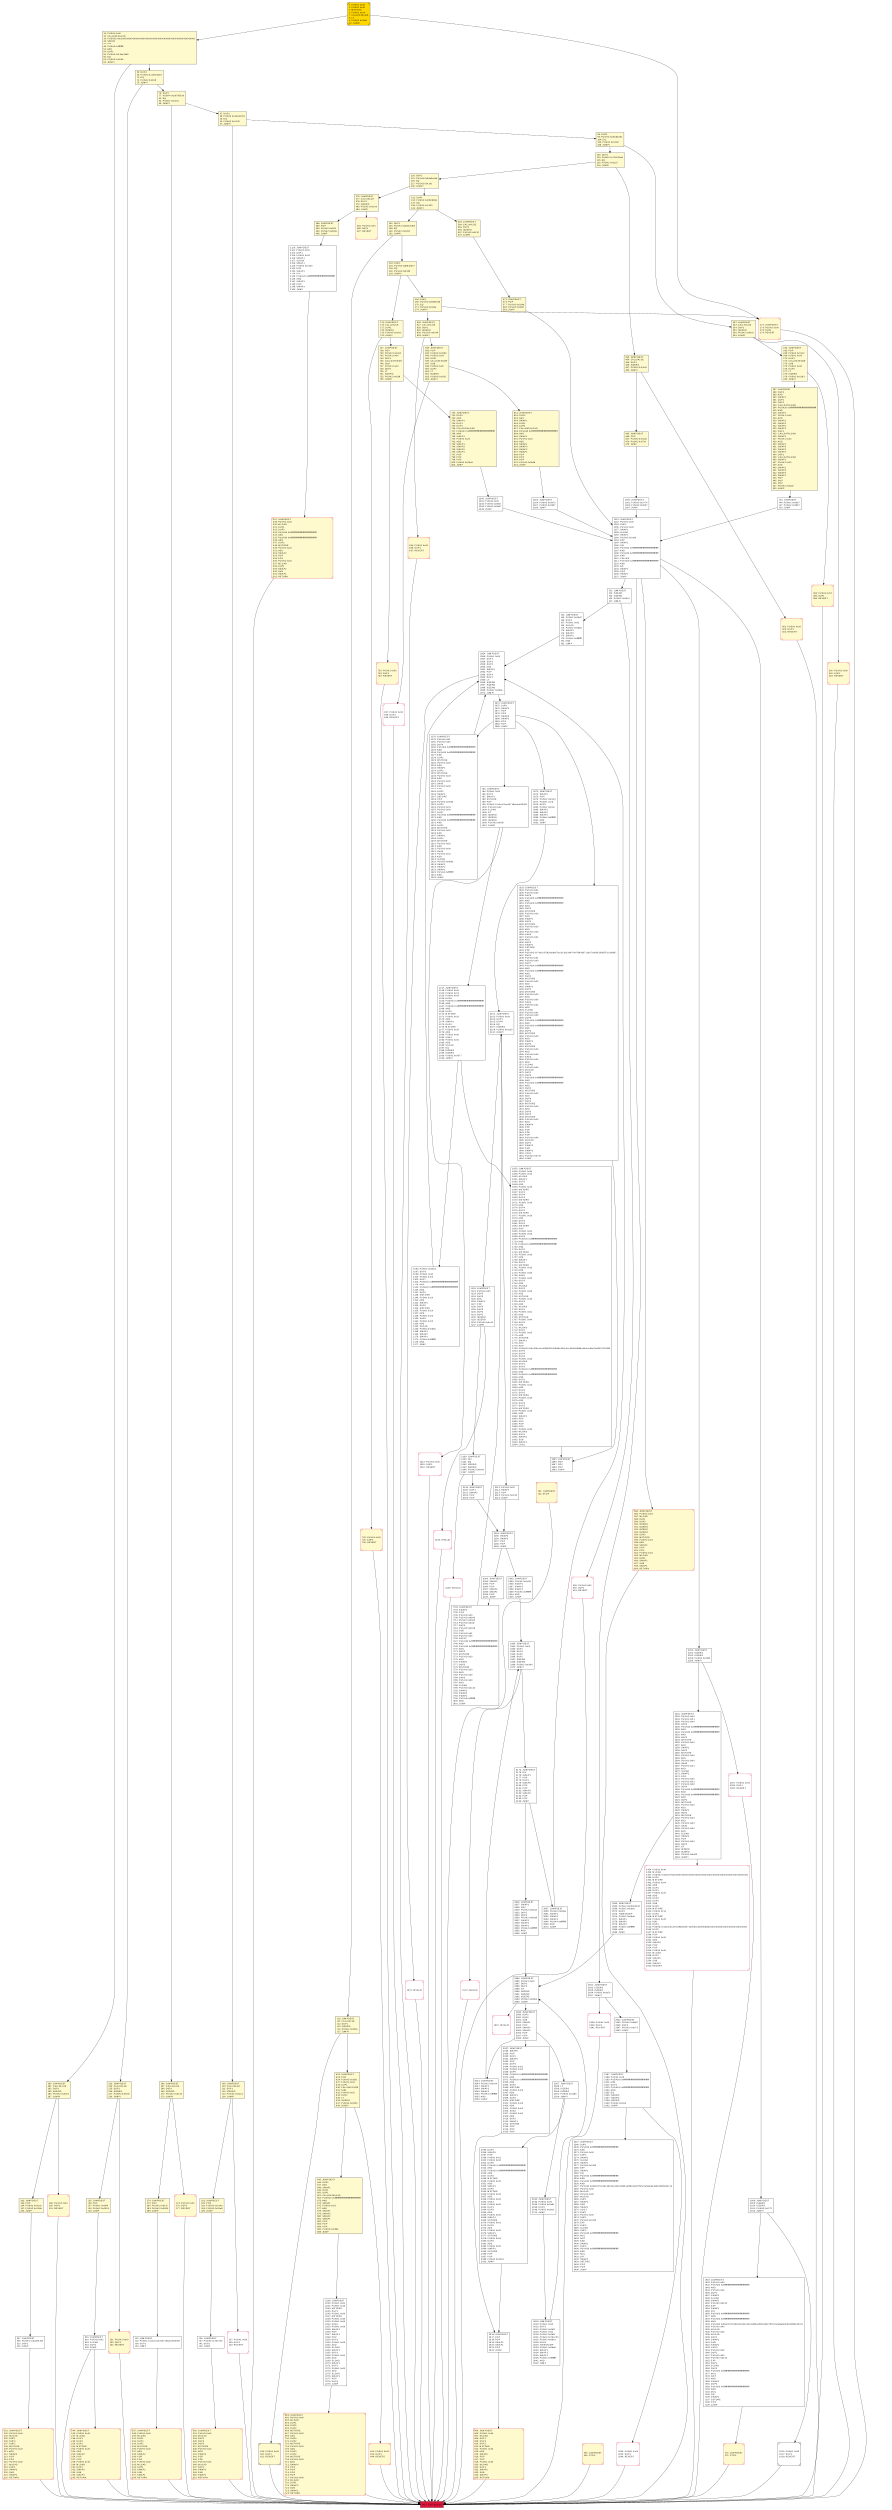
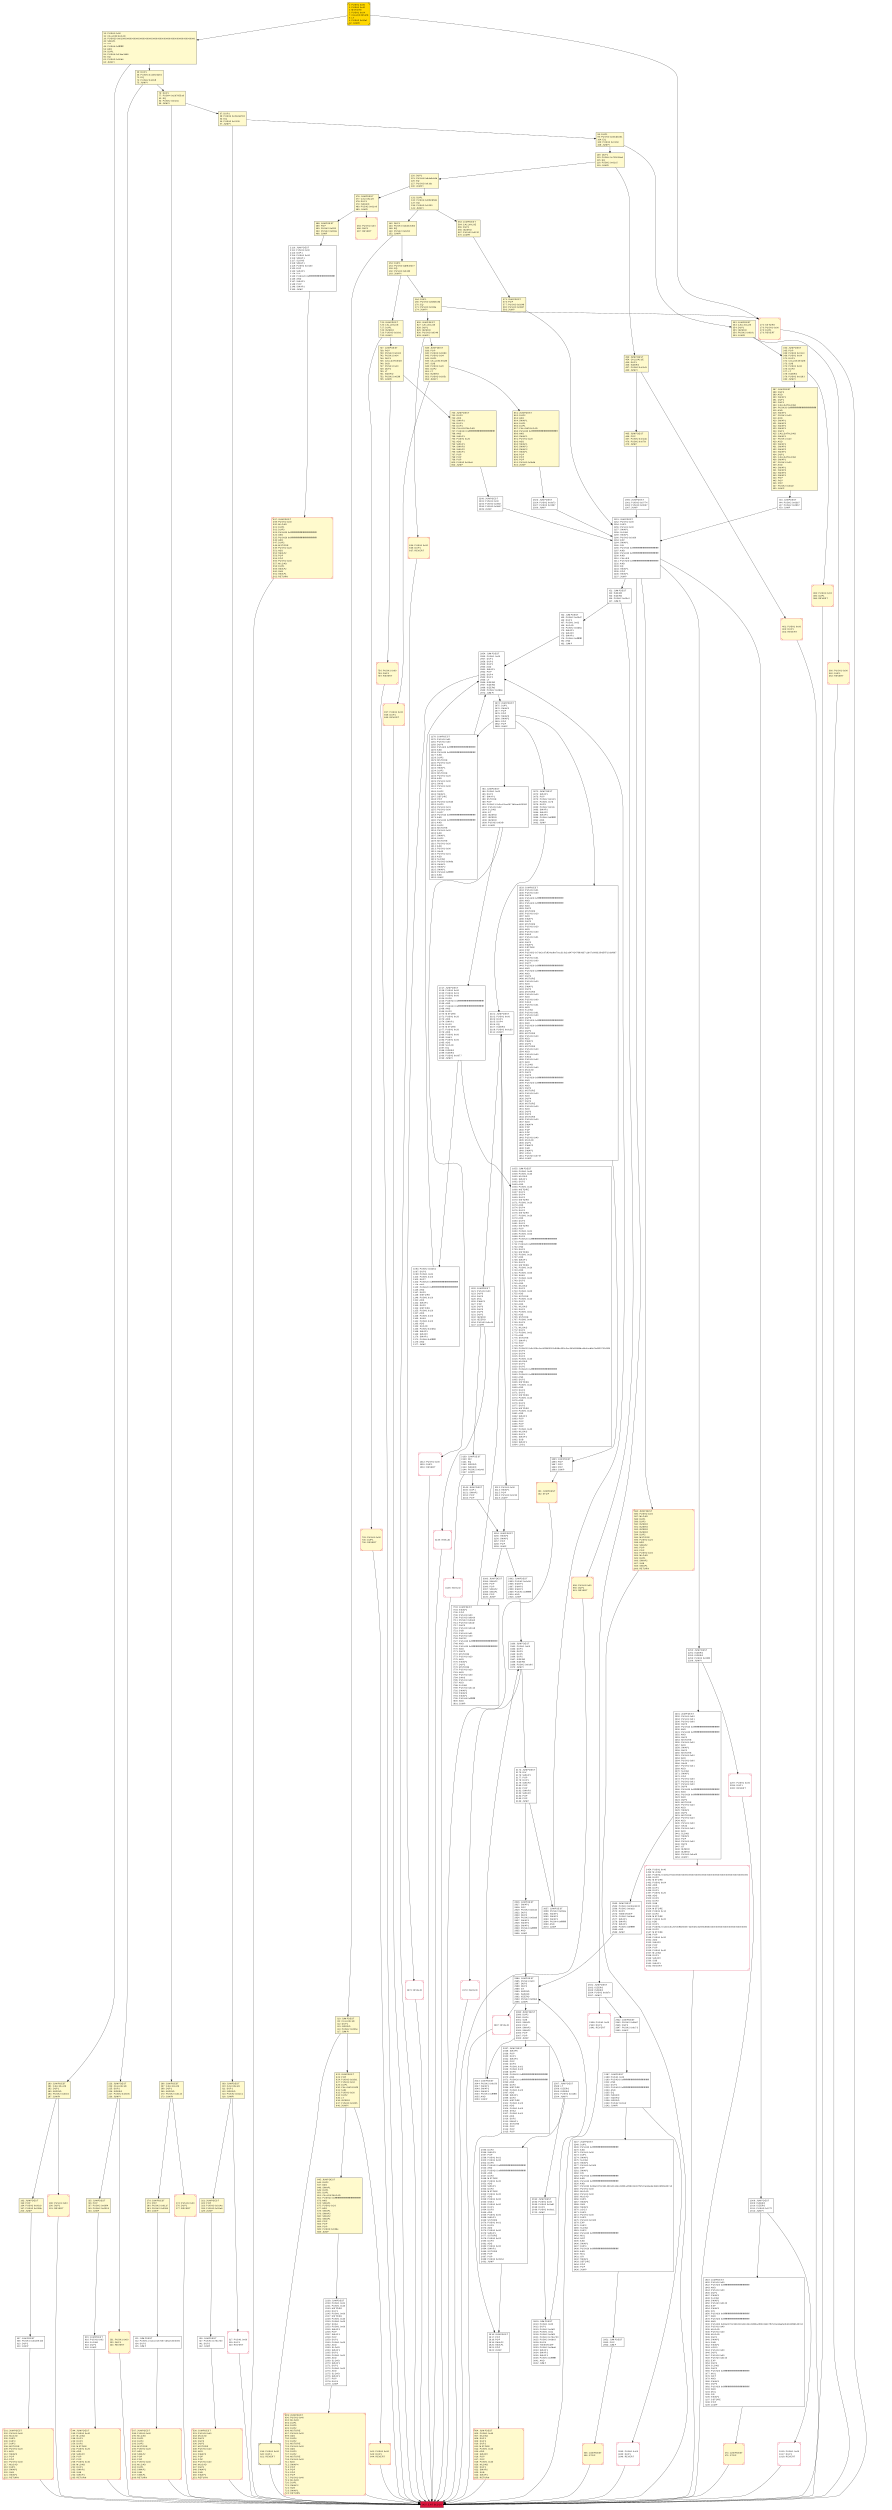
node "175: JUMPDEST 176: PUSH1 0x00 178: DUP1 179: REVERT": label "175: JUMPDEST 176: PUSH1 0x00 178: DUP1 179: REVERT" -> "175: SSTORE 176: PUSH1 0x00 178: DUP1 179: REVERT"
node "857: PUSH1 0x00 859: DUP1 860: REVERT": fillcolor white -> lemonchiffon
edge "1895: JUMPDEST 1896: POP 1897: POP 1898: POP 1899: JUMP" -> "451: JUMPDEST 452: STOP": added
node "958: PUSH1 0x00 960: DUP1 961: REVERT": fillcolor white -> lemonchiffon
node "2951: JUMPDEST 2952: POP 2953: JUMP": added
node "1915: PUSH1 0x00 1917: DUP1 1918: REVERT": color black -> crimson
edge "915: JUMPDEST 916: PUSH1 0x02 918: SLOAD 919: DUP2 920: JUMP" -> "3437: EXIT BLOCK": now "2997: INVALID" -> "3437: EXIT BLOCK"
